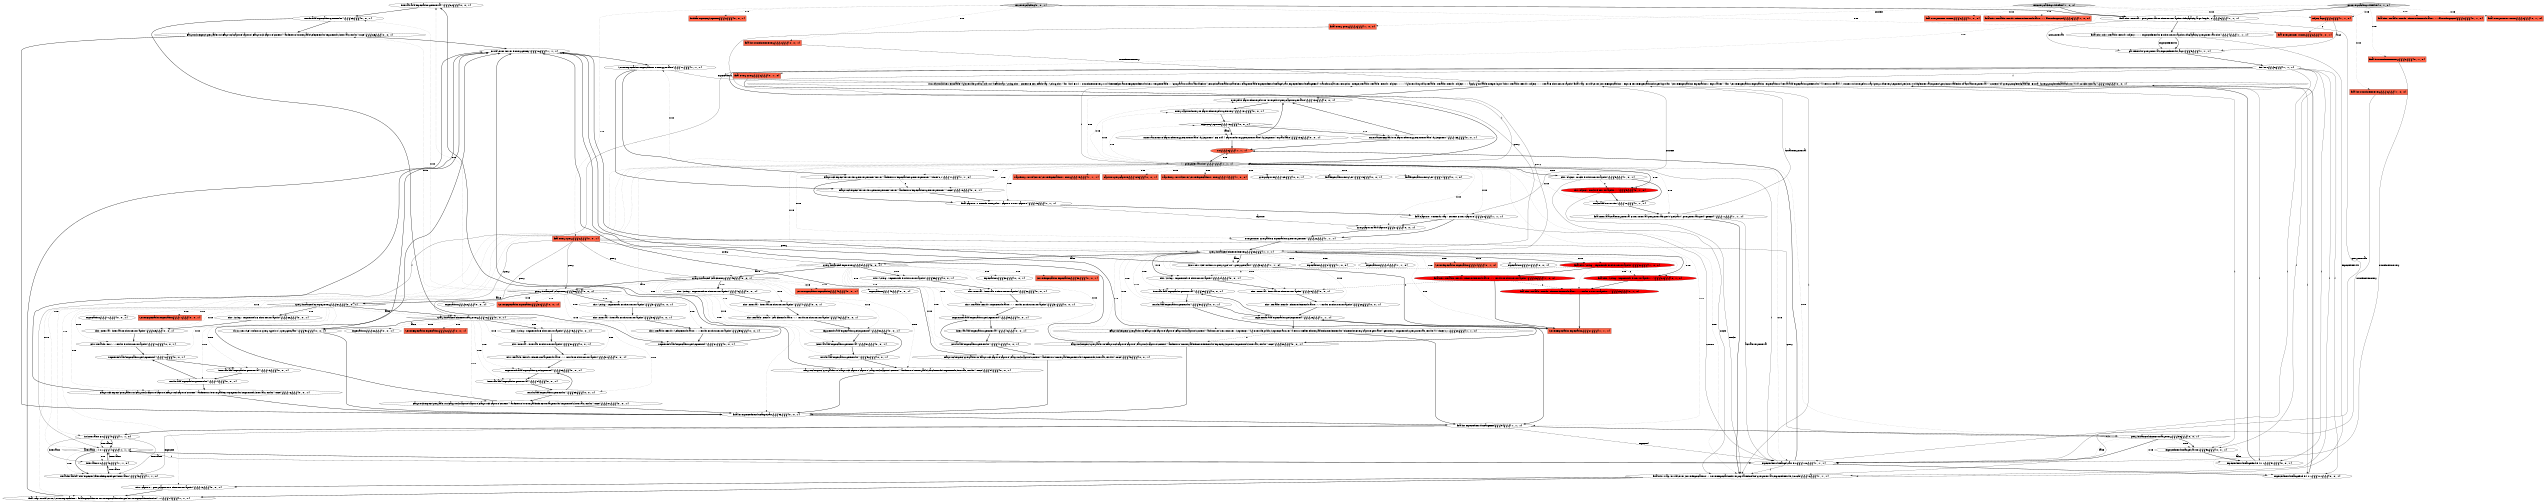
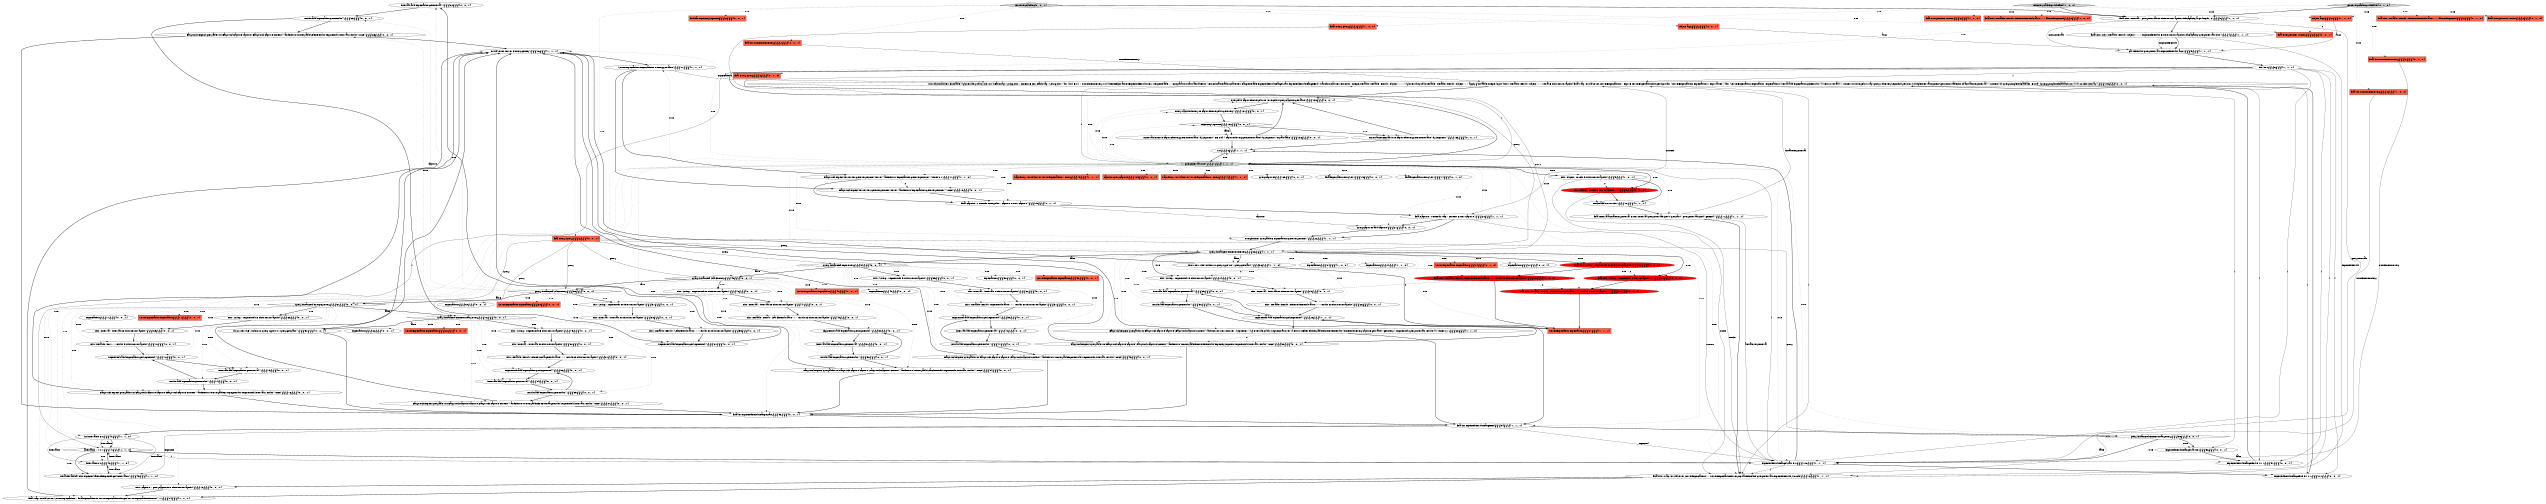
edge "testQueryCachingWithFilter['1', '0', '0']" -> "final Query query@@@2@@@['1', '0', '0']": label "context" -> "true"
node "Object args@@@2@@@['0', '0', '1']": added
node "++i@@@8@@@['1', '1', '1']": fillcolor tomato -> white
edge "i < queryIntervals.size()@@@7@@@['1', '1', '1']" -> "DruidServer server = entry.getKey()@@@16@@@['1', '1', '1']": added, label "true"
edge "query instanceof SelectQuery@@@56@@@['0', '0', '1']" -> "results.add(expectation.getResults())@@@63@@@['0', '0', '1']": label "true" -> "capture"
edge "int i = 0@@@6@@@['1', '1', '1']" -> "expectedResultsRangeStart = i@@@96@@@['0', '0', '1']": removed, label "i"
